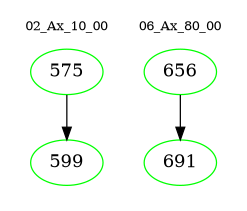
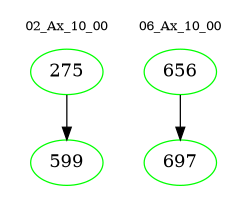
cluster "06_Ax_80_00": label "06_Ax_80_00" -> "06_Ax_10_00"
node "575": label "575" -> "275"
node "691": label "691" -> "697"
